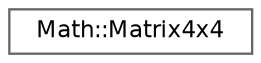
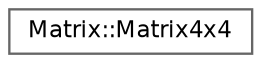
node "Math::Matrix4x4": label "Math::Matrix4x4" -> "Matrix::Matrix4x4"
